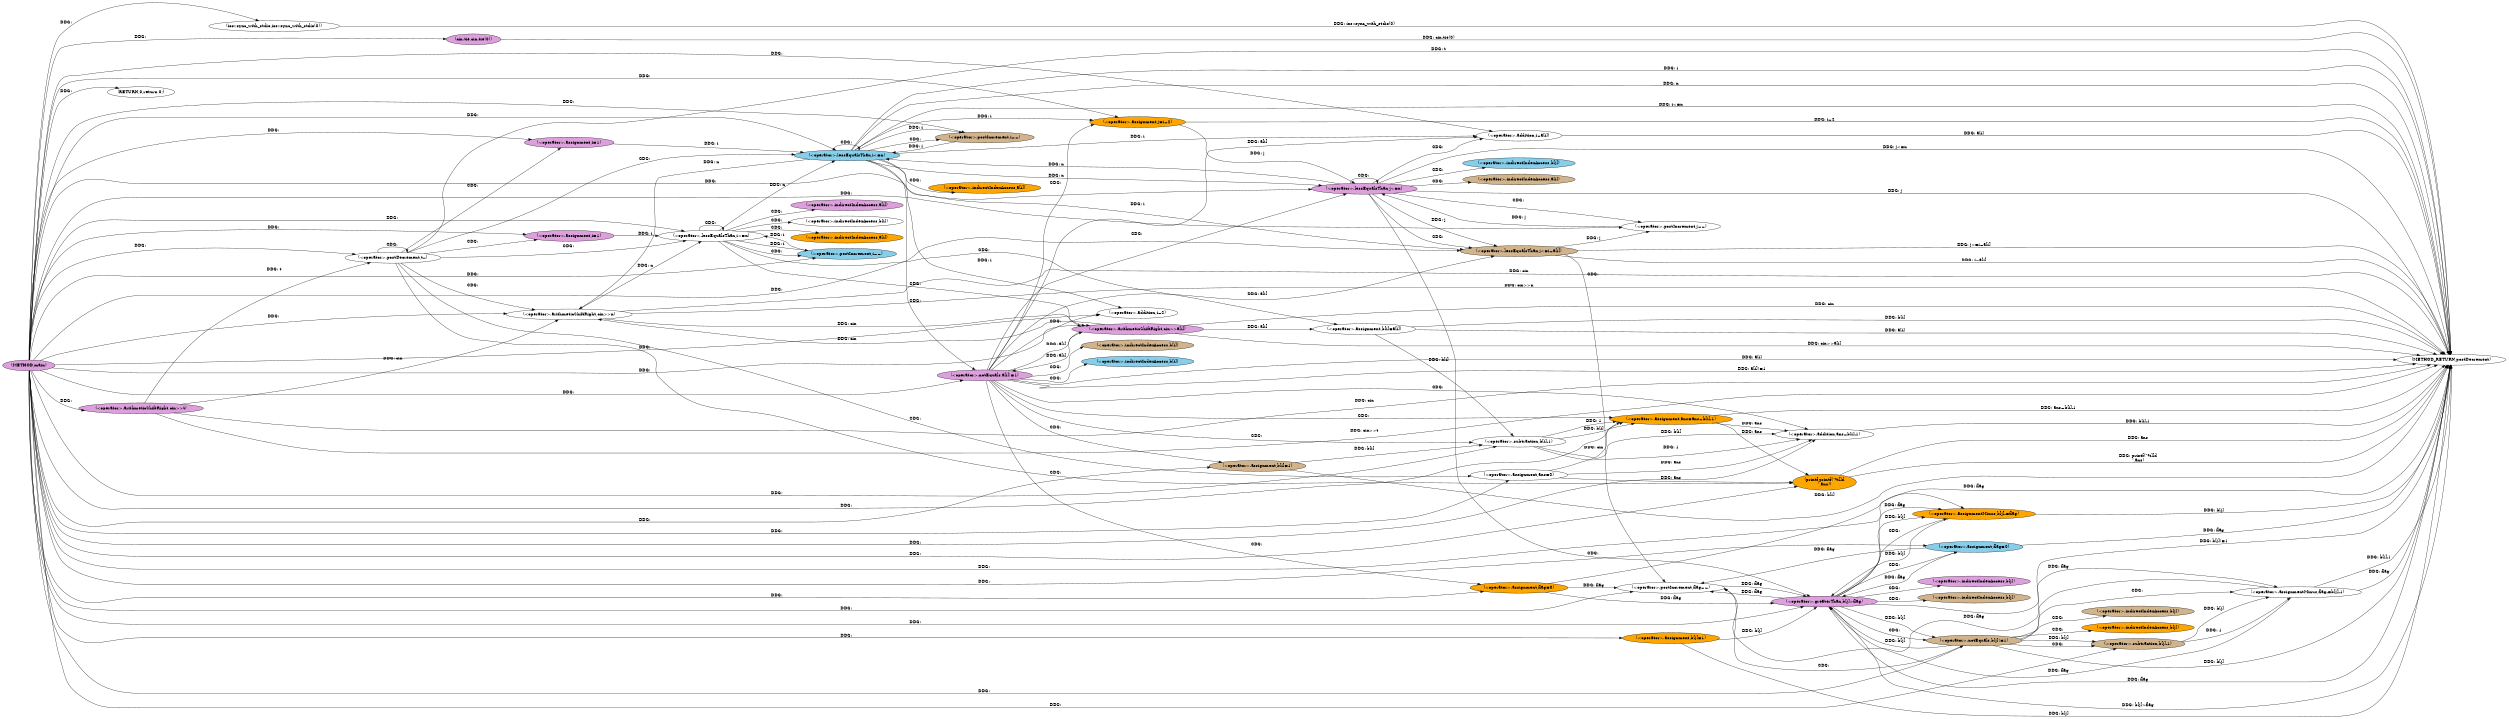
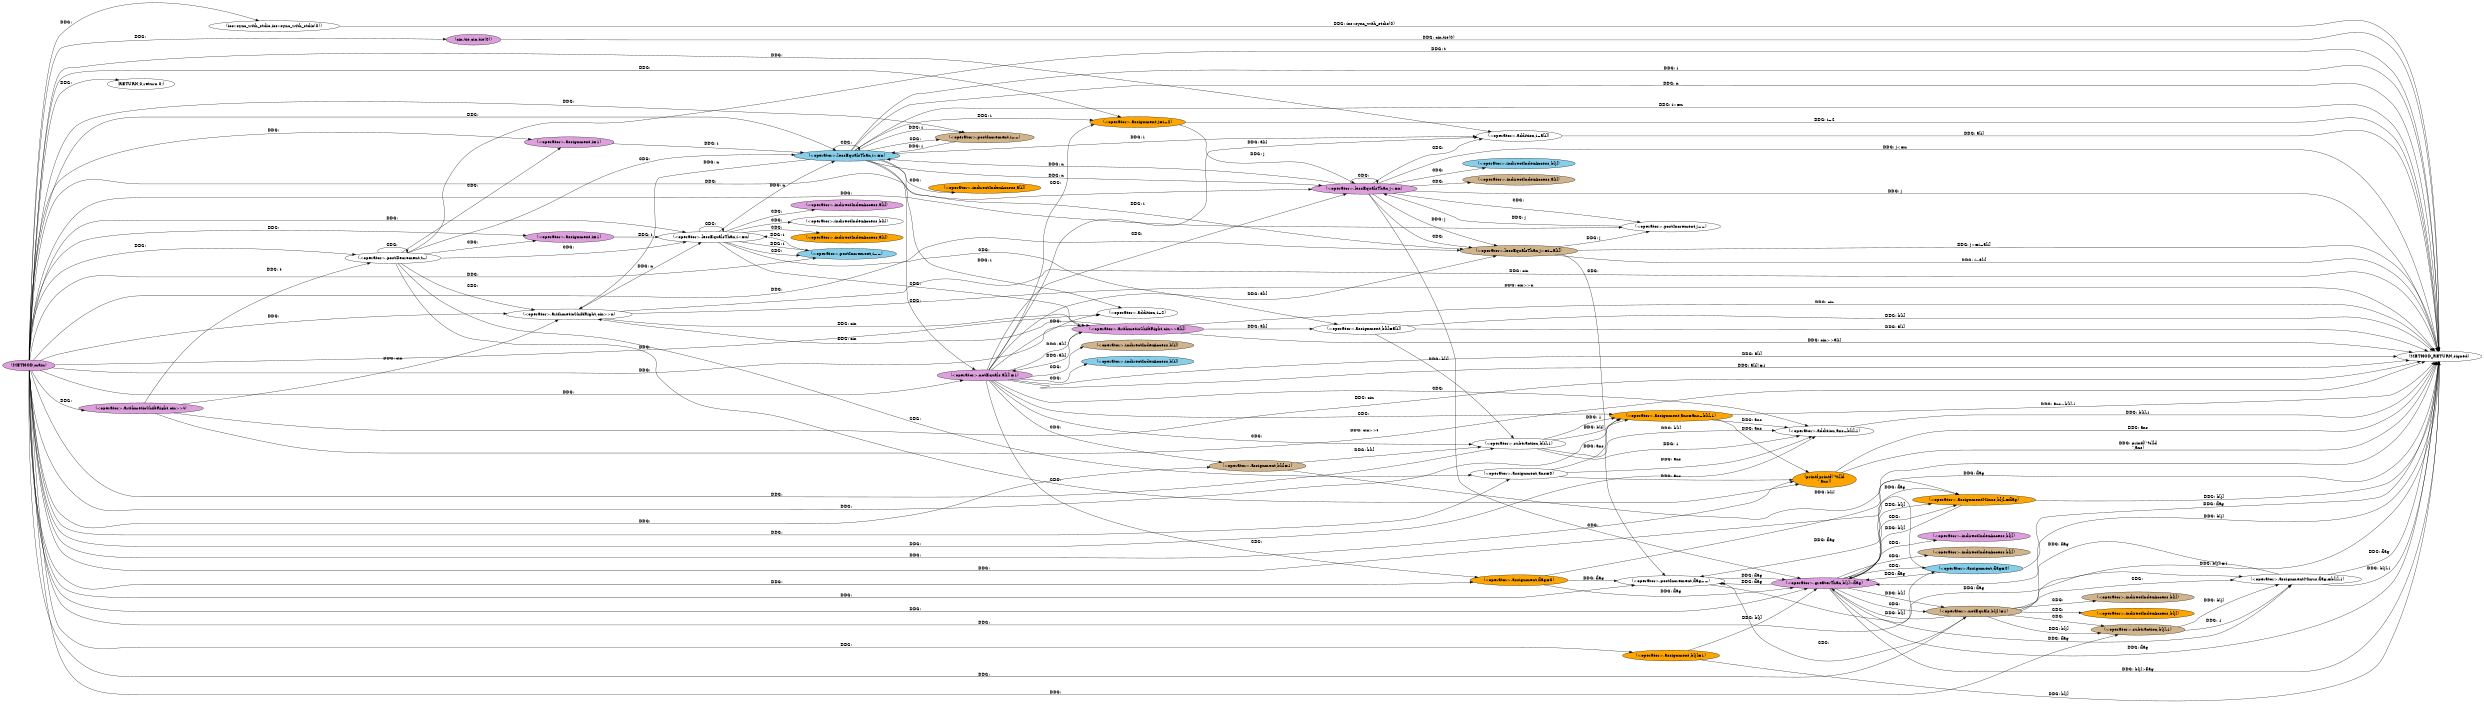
node "(METHOD_RETURN,postDecrement)": label "(METHOD_RETURN,postDecrement)" -> "(METHOD_RETURN,signed)"
edge "(<operator>.assignment,ans=0)" -> "(<operator>.assignment,ans=ans+b[i]-1)": label "DDG: cin" -> "DDG: ans"
edge "(<operator>.assignmentMinus,flag-=b[j]-1)" -> "(<operator>.postIncrement,flag++)": reversed
